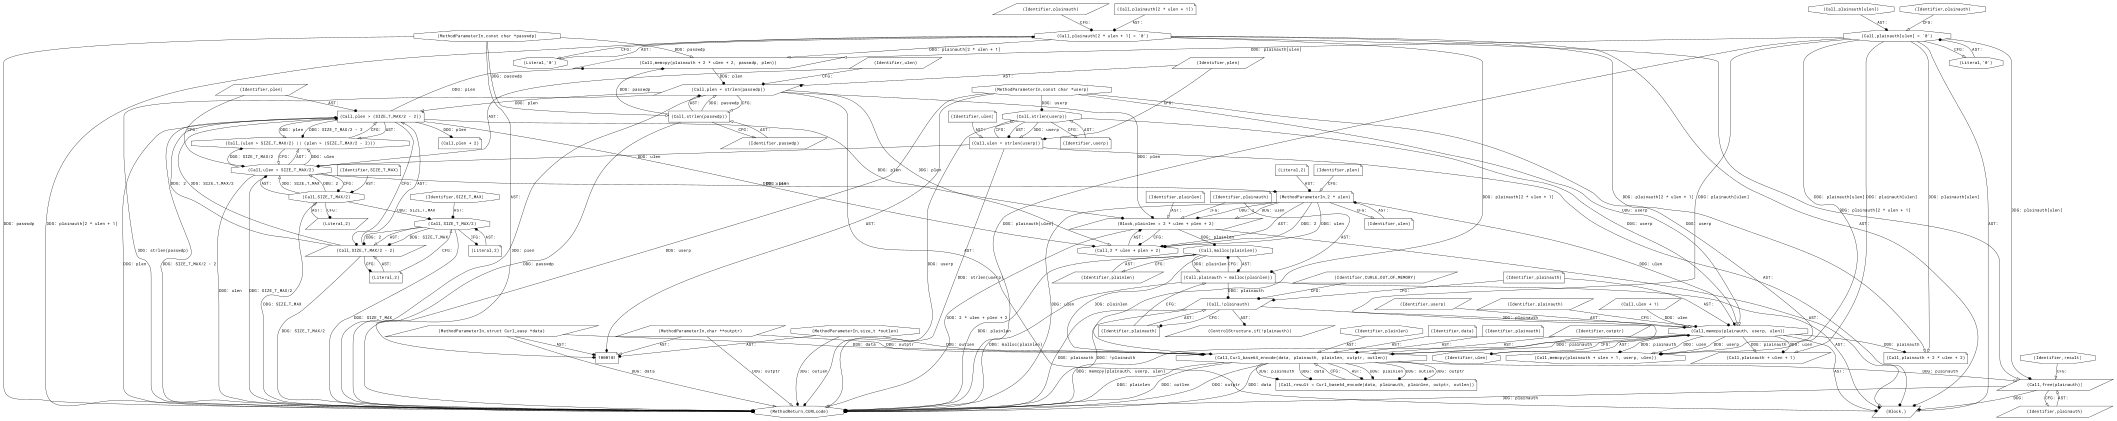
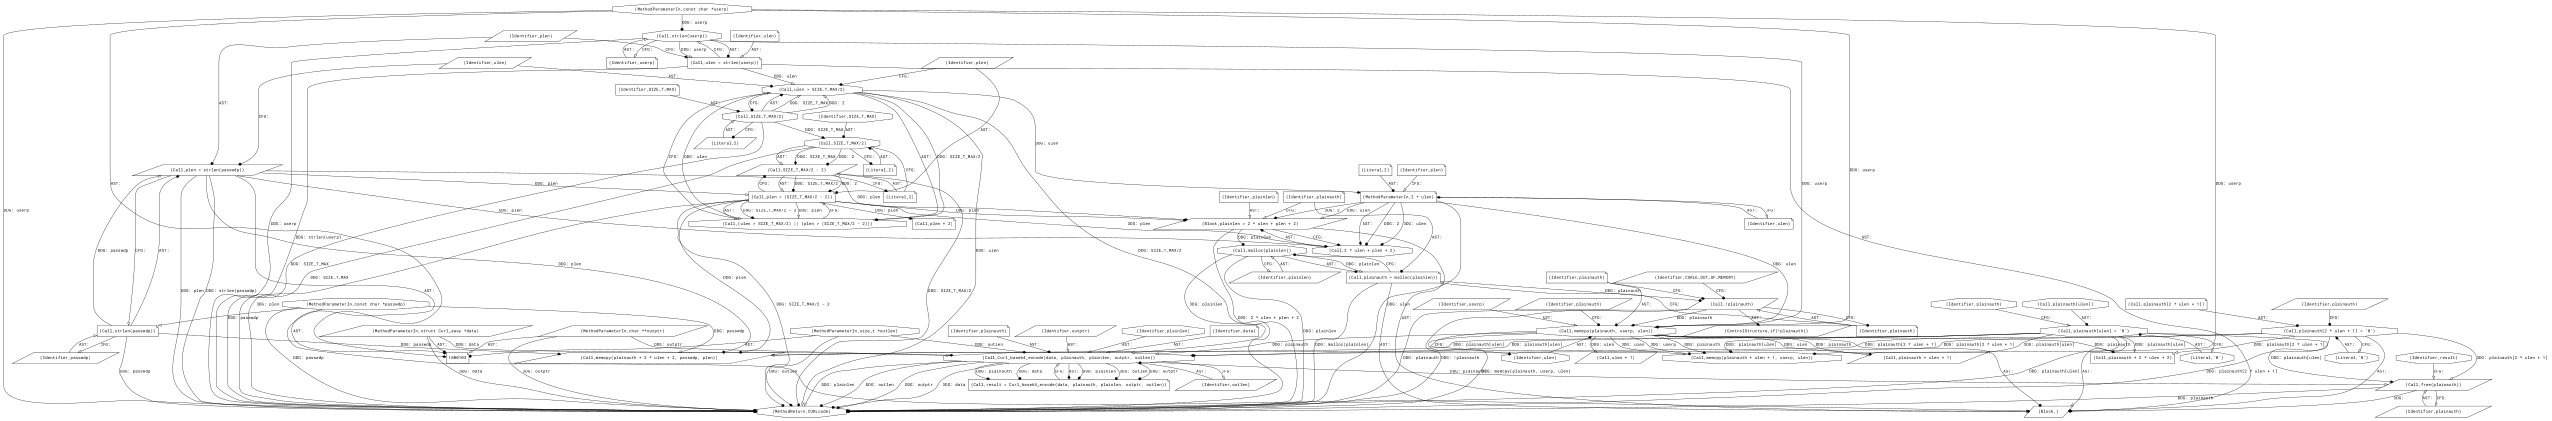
edge "(Call,memcpy(plainauth + 2 * ulen + 2, passwdp, plen))" -> "(Call,plen = strlen(passwdp))": reversed
edge "(Call,ulen + 1)" -> "(Call,memcpy(plainauth, userp, ulen))": reversed
node "(Identifier,outlen)": added
